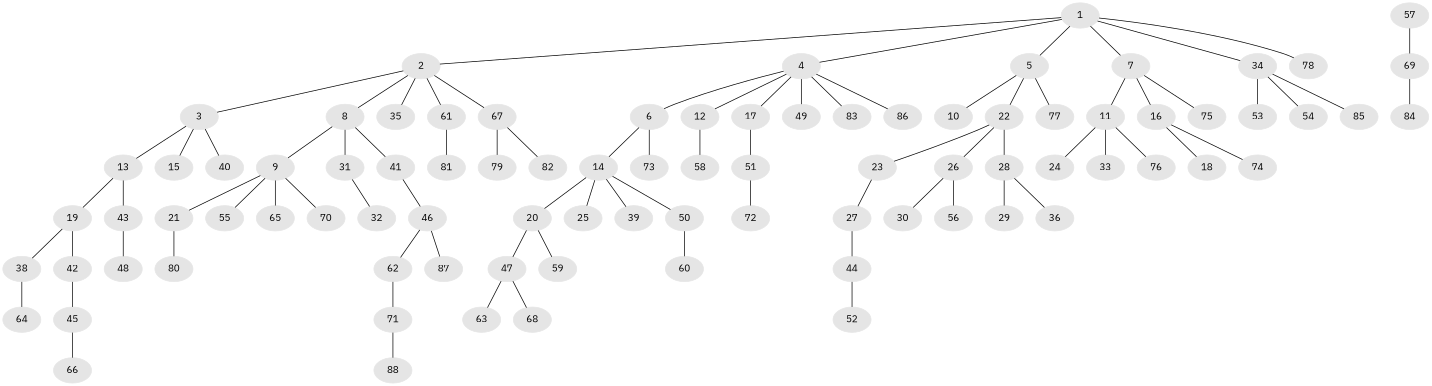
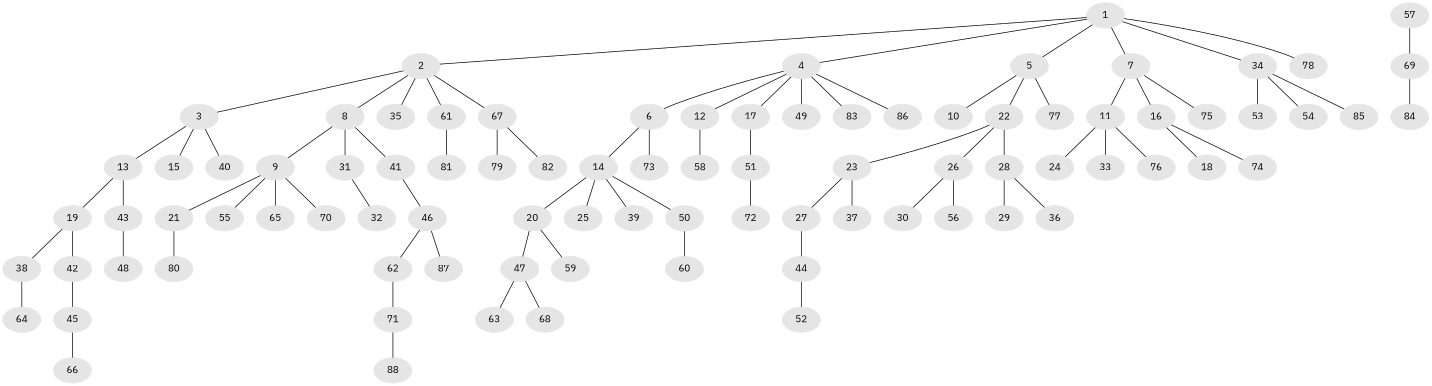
node "37": added
